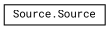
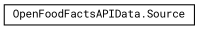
node "Source.Source": label "Source.Source" -> "OpenFoodFactsAPIData.Source"
